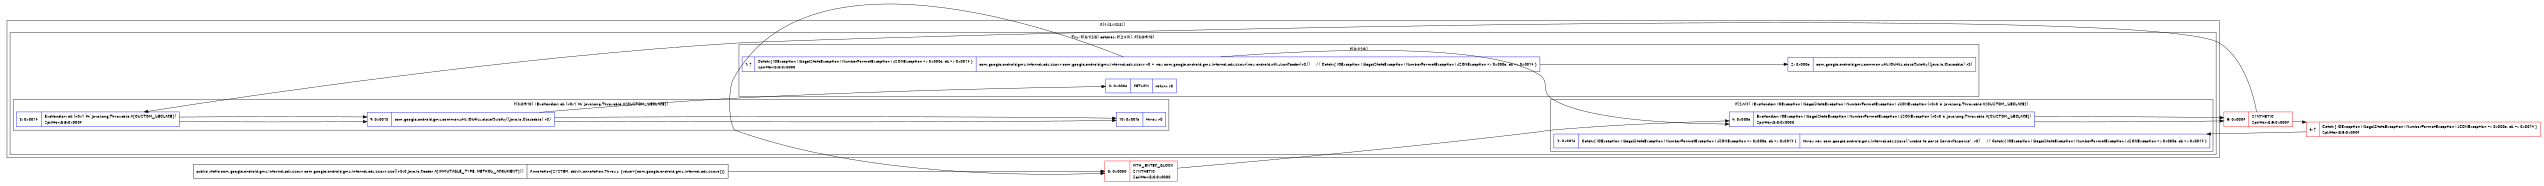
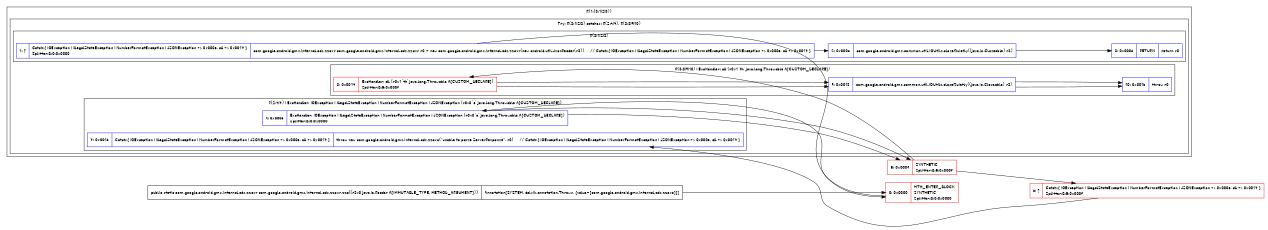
edge "1: ?" -> "4: 0x000e": removed
edge "9: 0x0018" -> "3: 0x000d": now "2: 0x000a" -> "3: 0x000d"
node "8: 0x0017": color blue -> red
